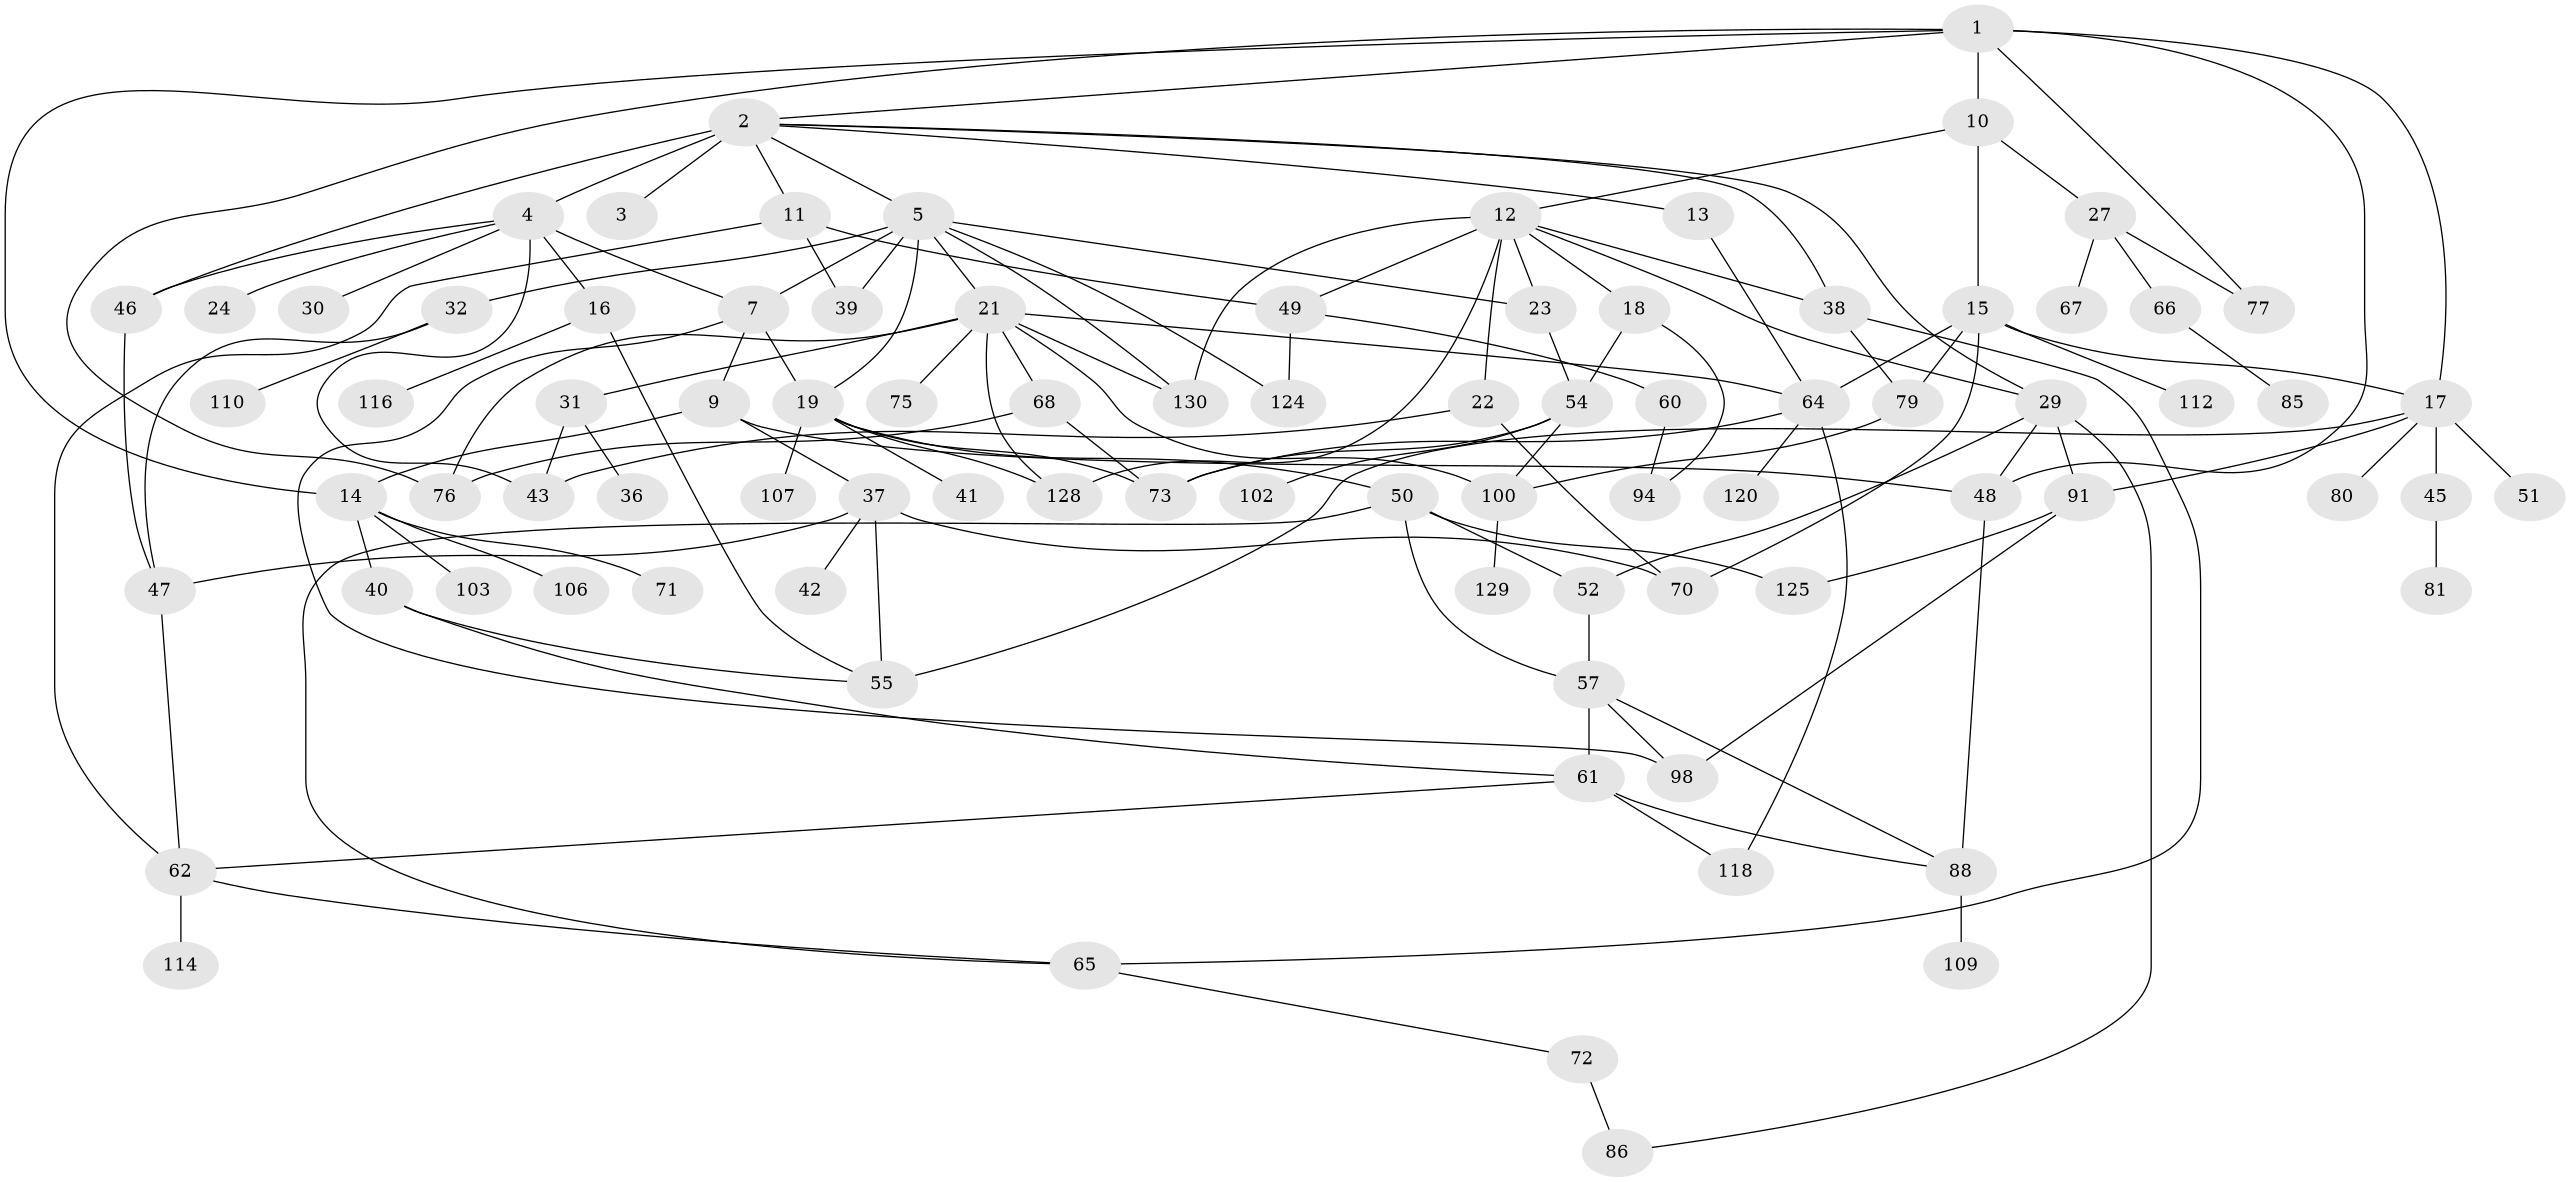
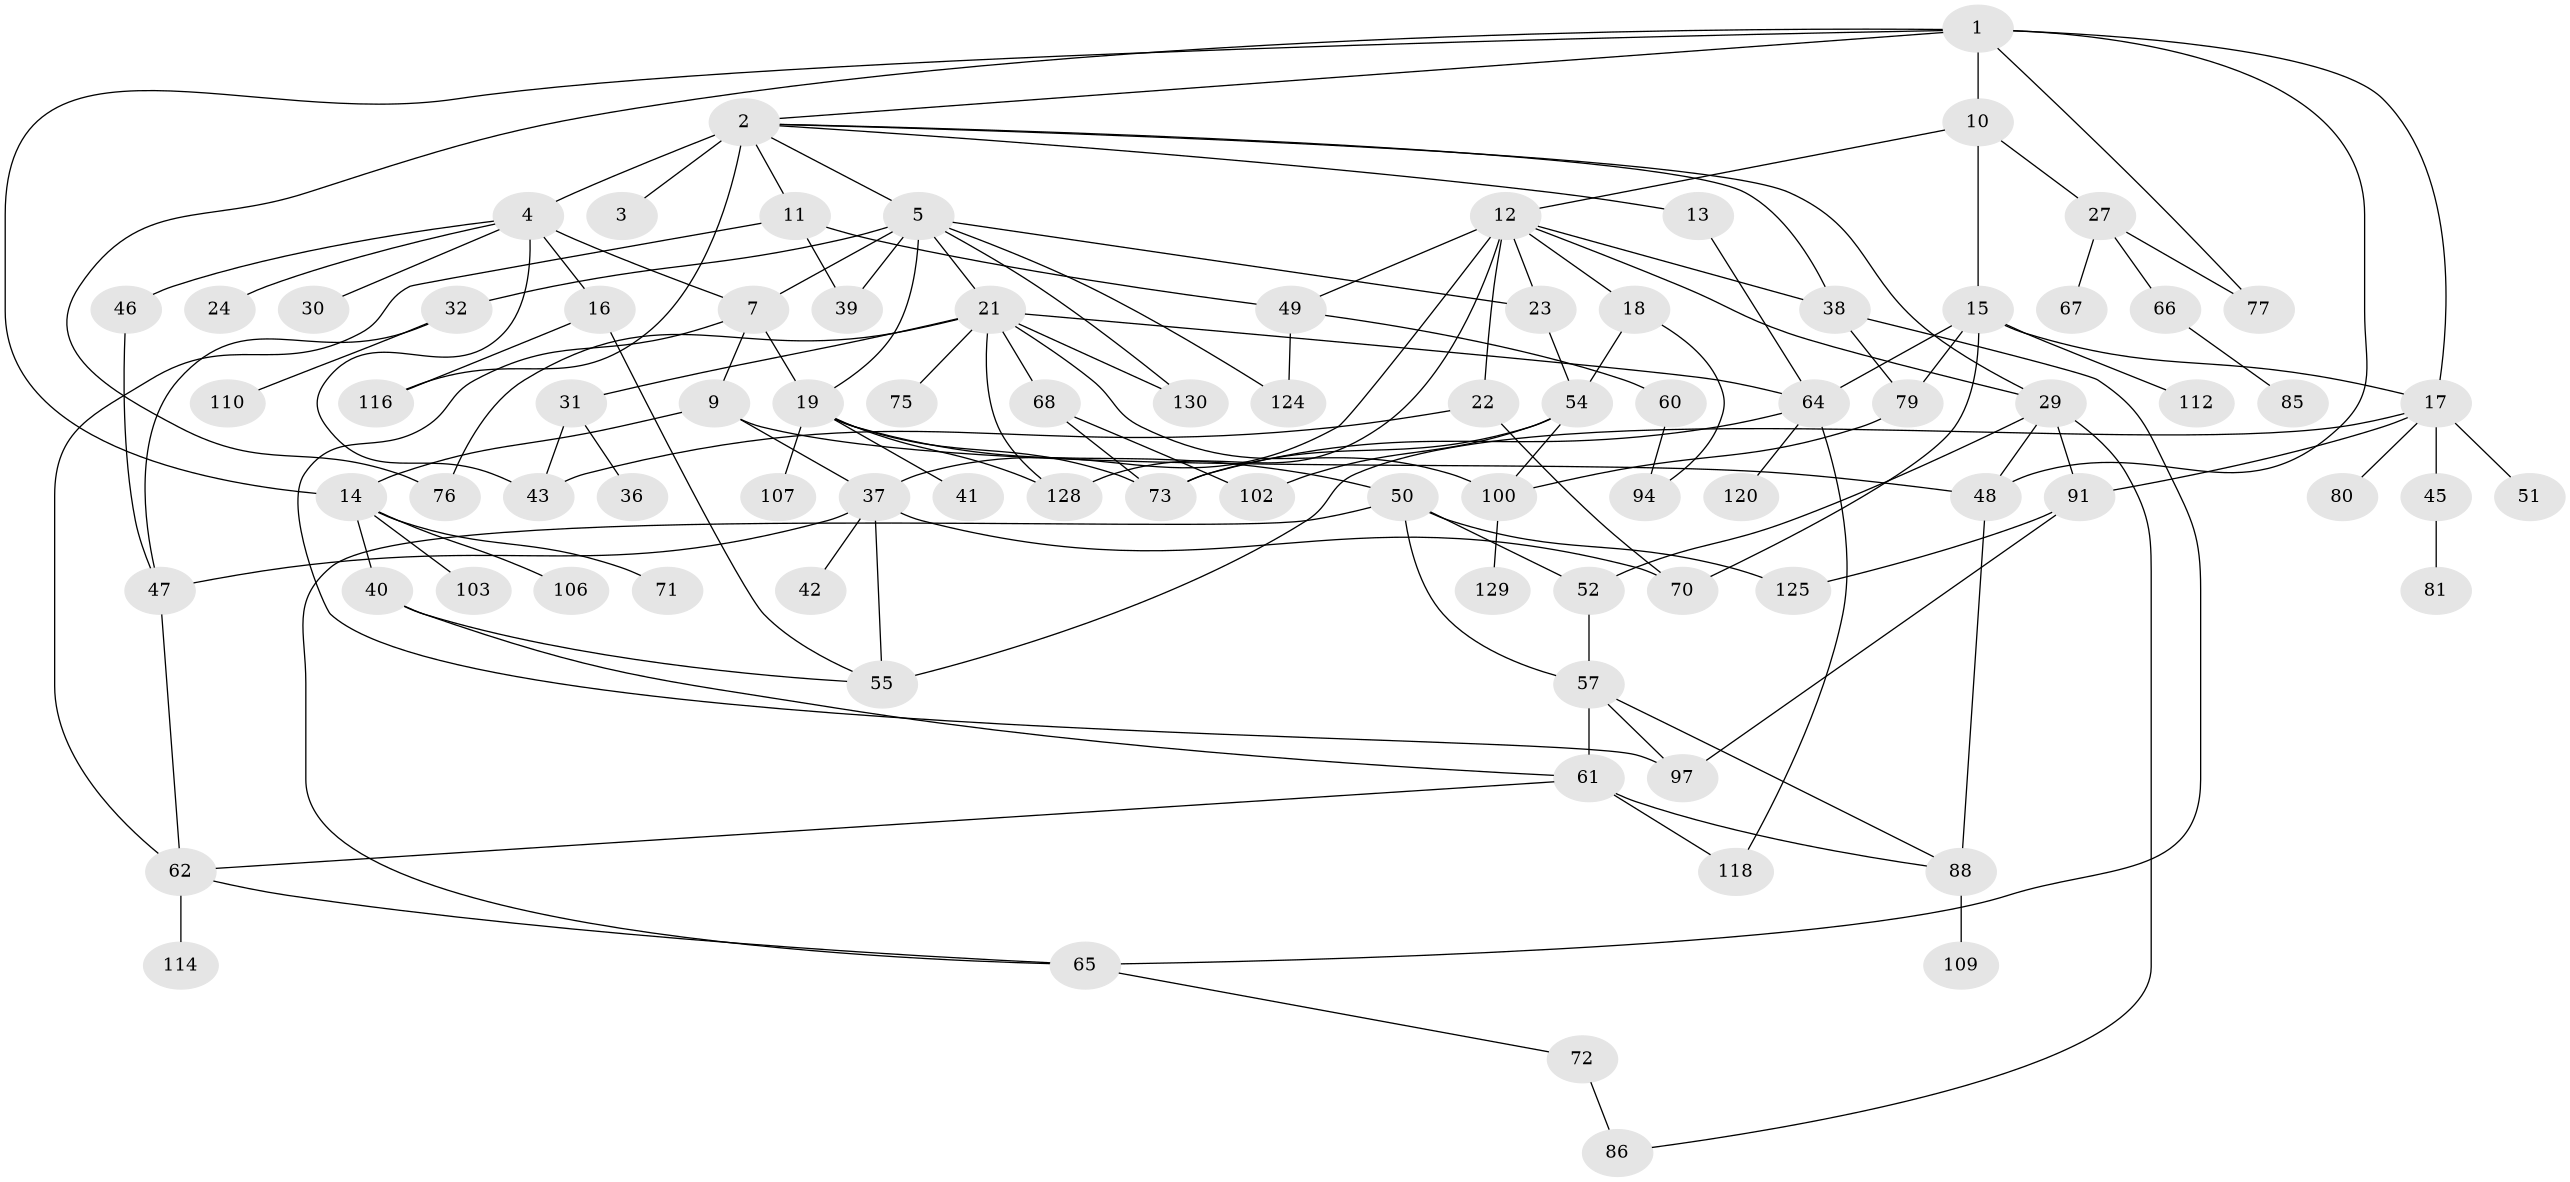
edge "2" -- "46": now "2" -- "116"
edge "12" -- "130": now "12" -- "37"
edge "68" -- "76": now "68" -- "102"
node "98": label "98" -> "97"
